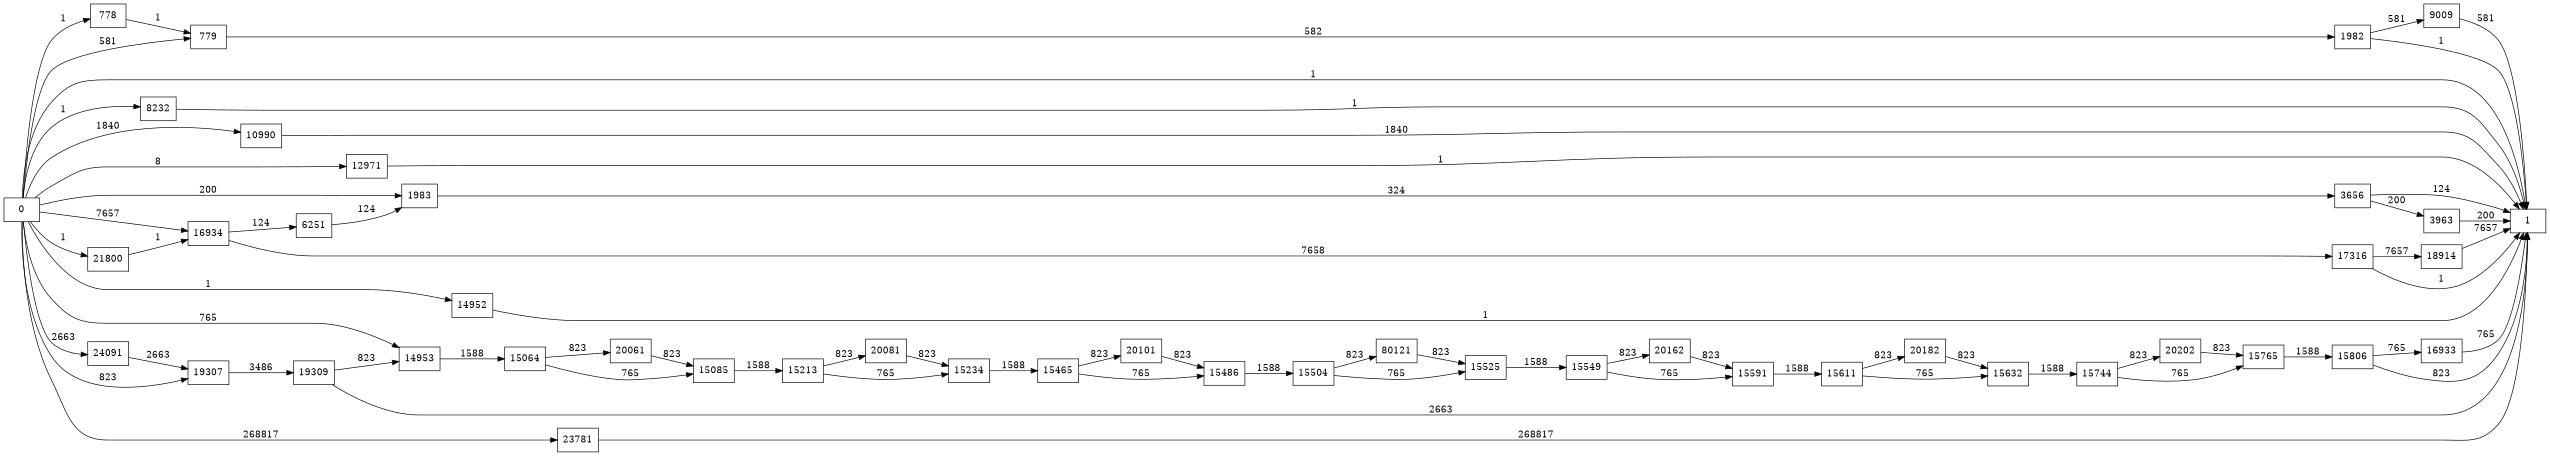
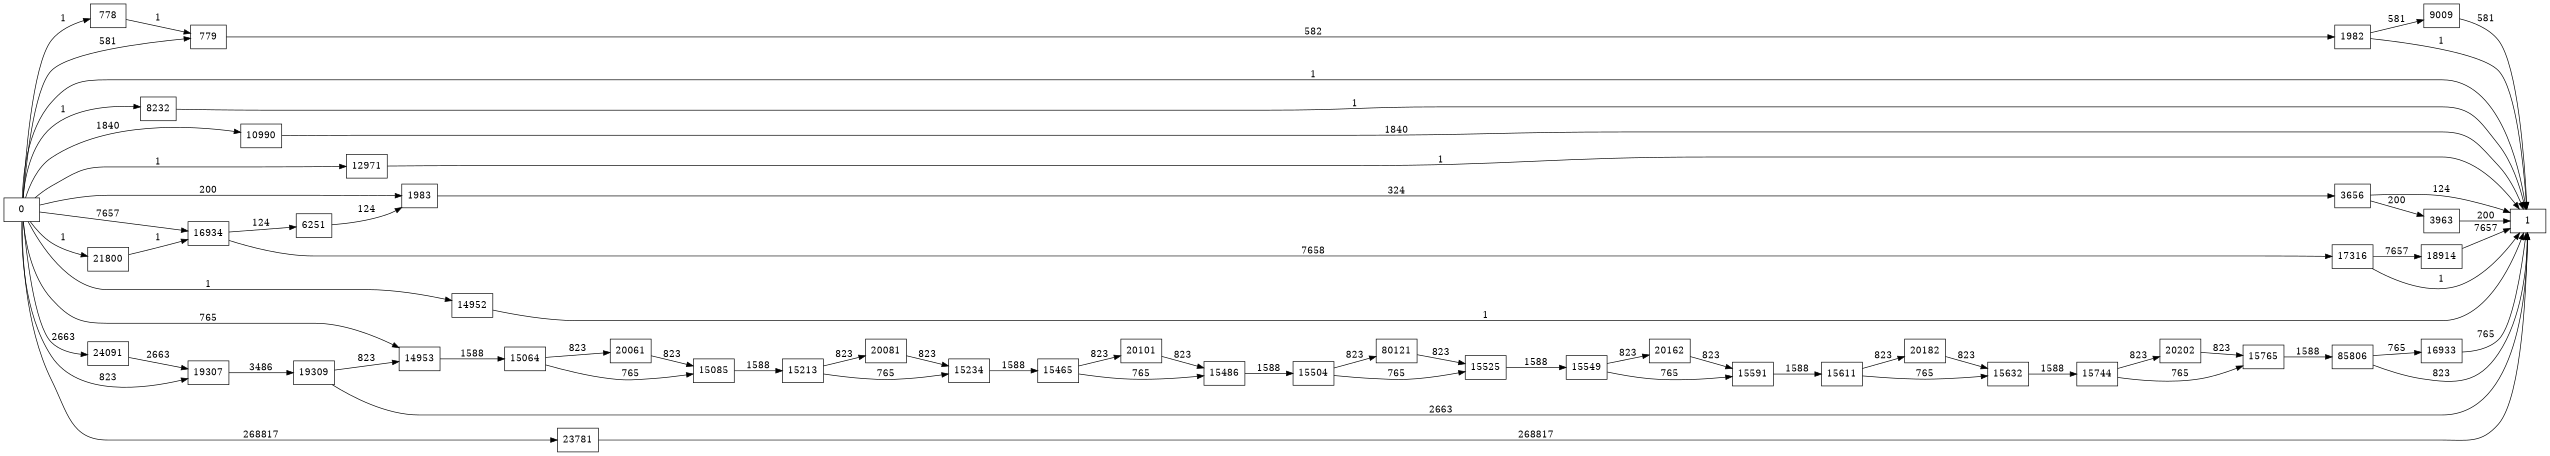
edge "0" -> "12971": label "8" -> "1"
node "15806": label "15806" -> "85806"
